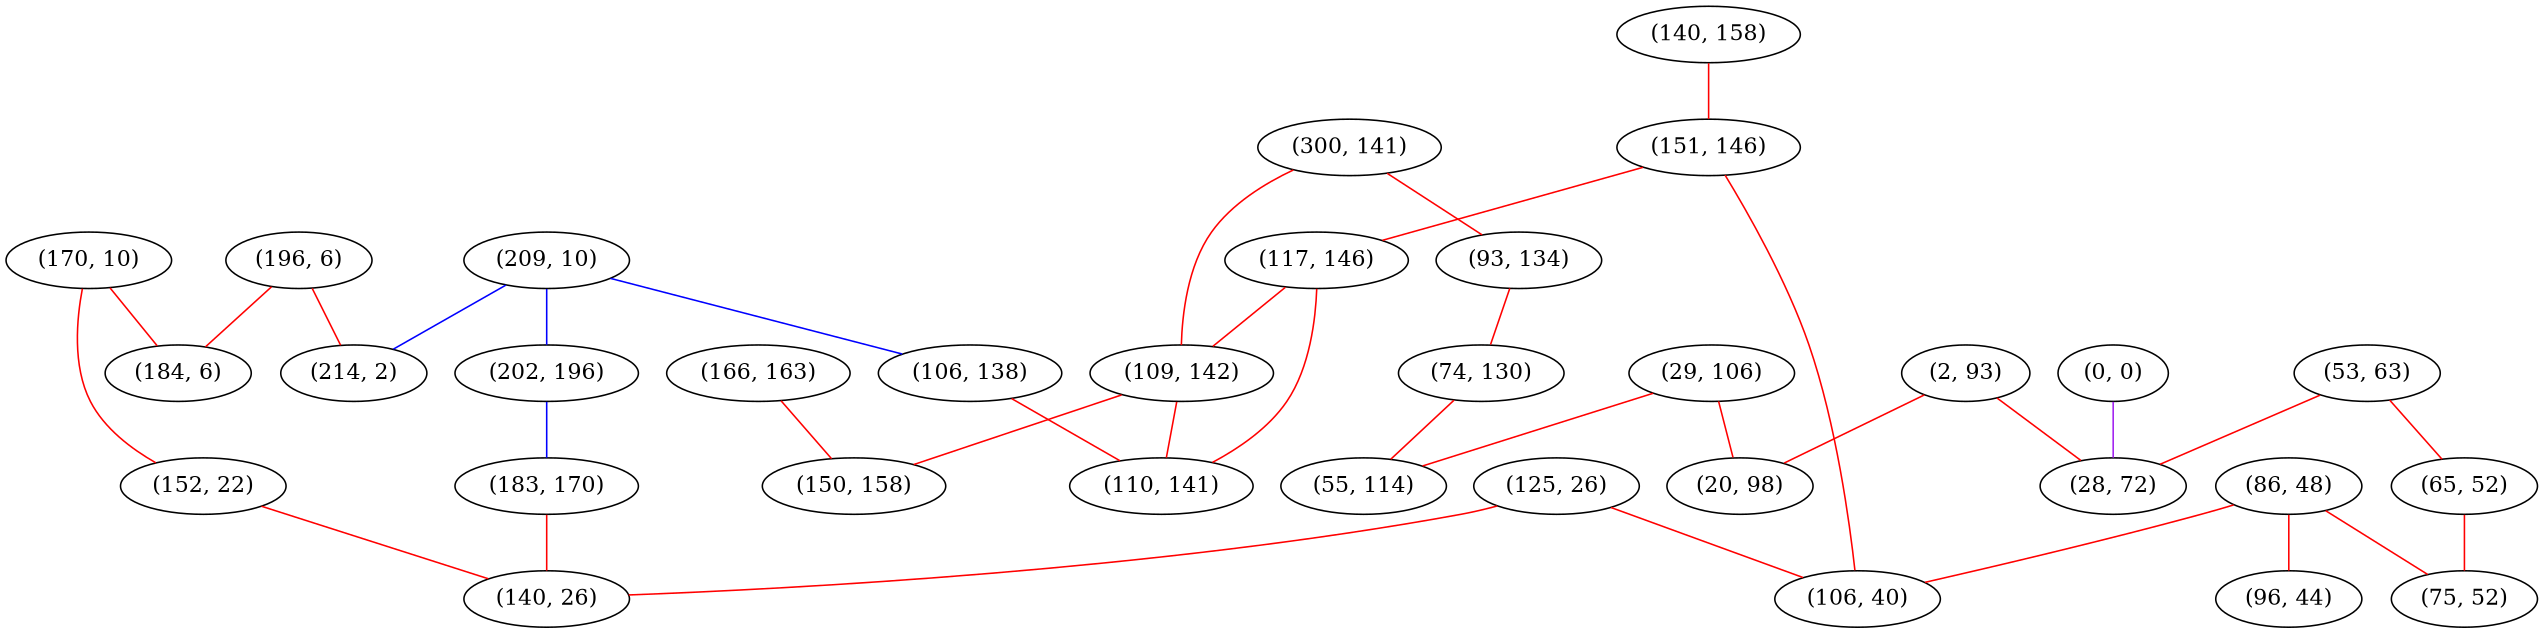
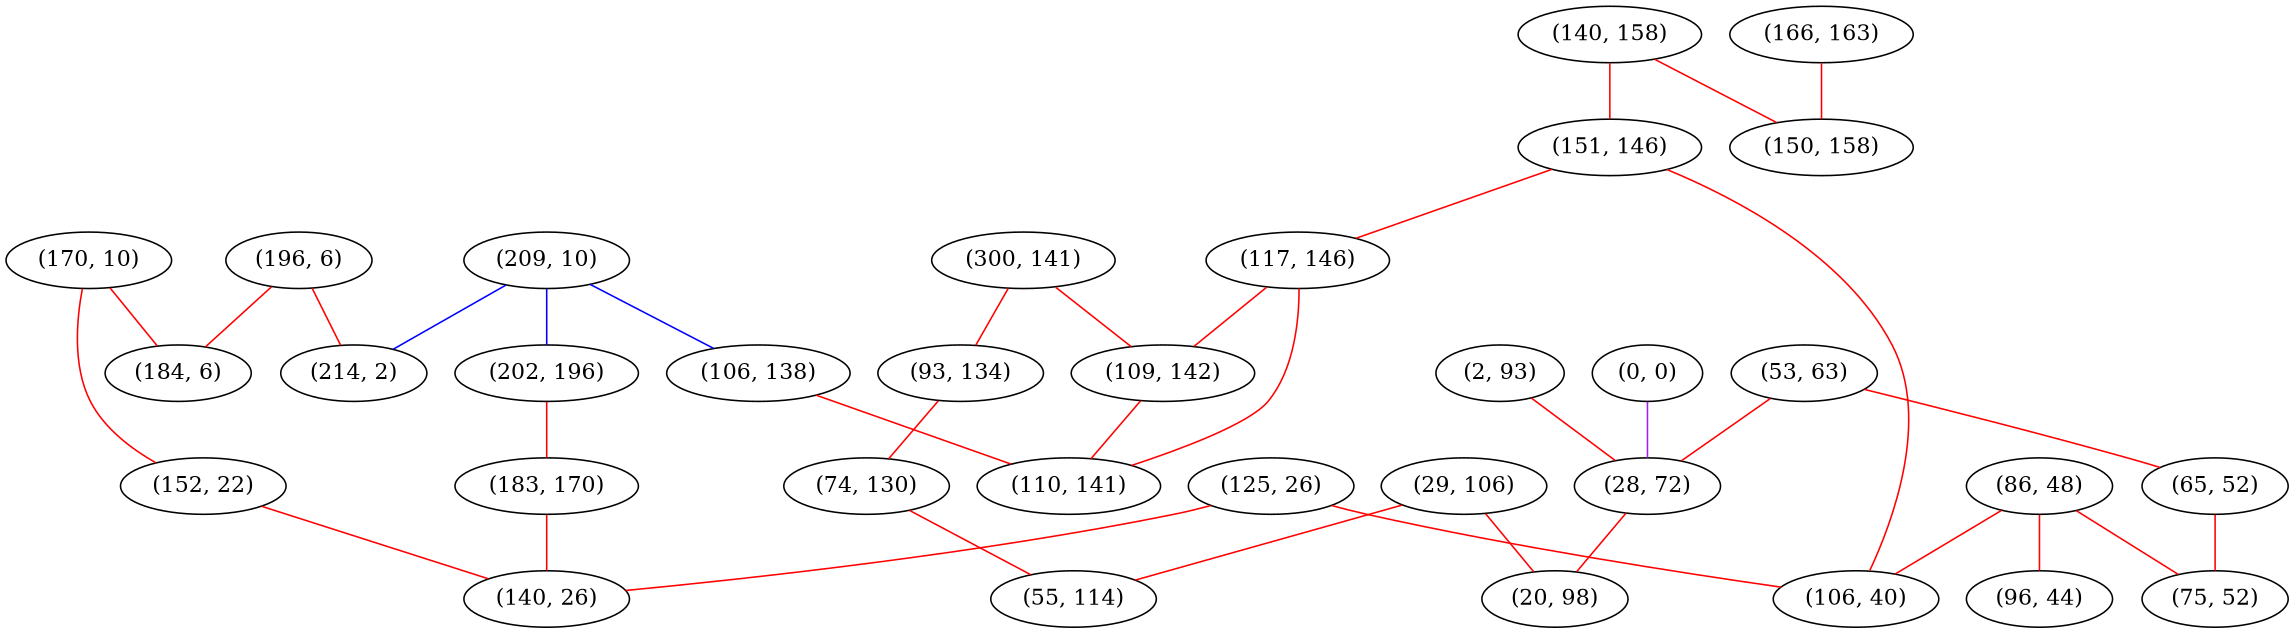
edge "(2, 93)" -- "(20, 98)": now "(28, 72)" -- "(20, 98)"
edge "(202, 196)" -- "(183, 170)": color blue -> red
edge "(109, 142)" -- "(150, 158)": now "(140, 158)" -- "(150, 158)"
